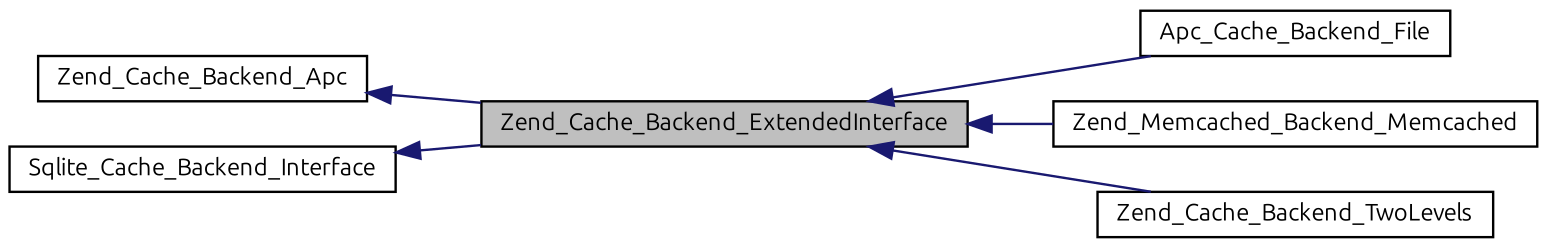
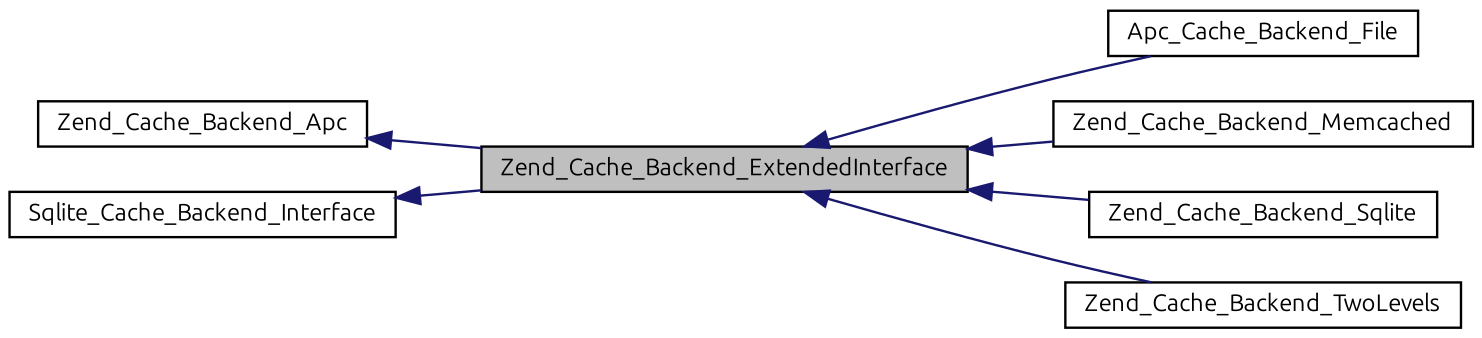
node "Zend_Memcached_Backend_Memcached": label "Zend_Memcached_Backend_Memcached" -> "Zend_Cache_Backend_Memcached"
node "Zend_Cache_Backend_Sqlite": added
